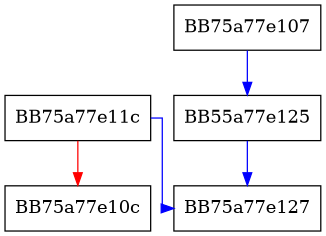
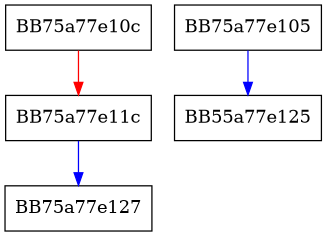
node "BB75a77e107": label "BB75a77e107" -> "BB75a77e105"
edge "BB75a77e11c" -> "BB75a77e10c": reversed
edge "BB55a77e125" -> "BB75a77e127": removed
